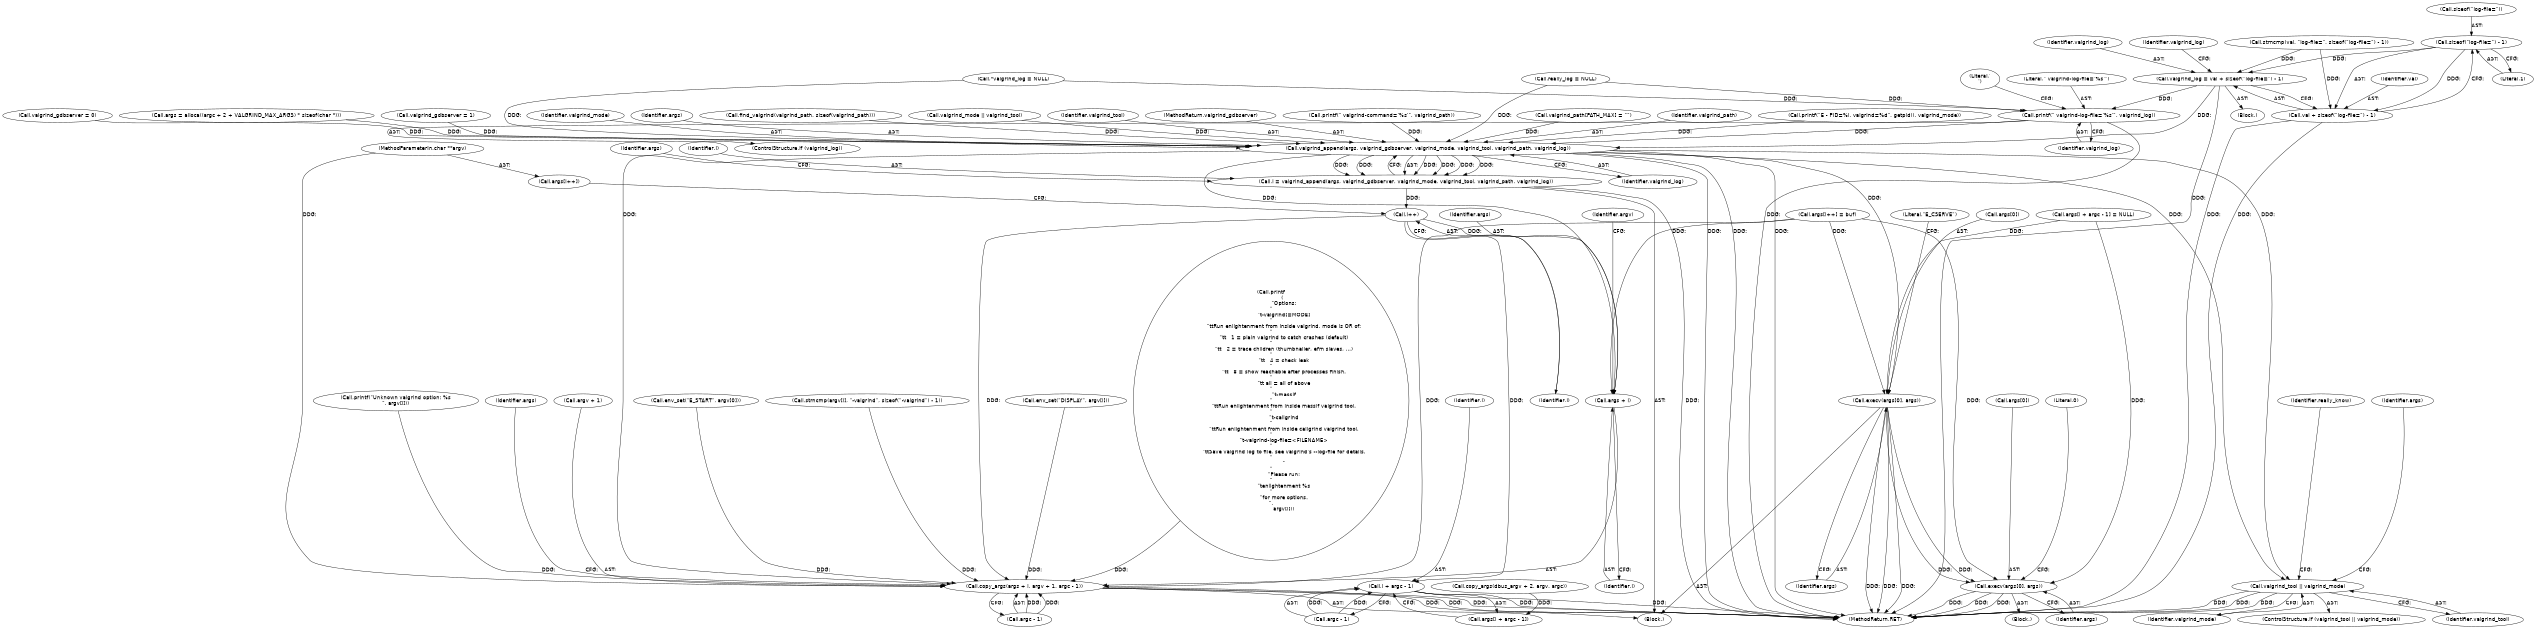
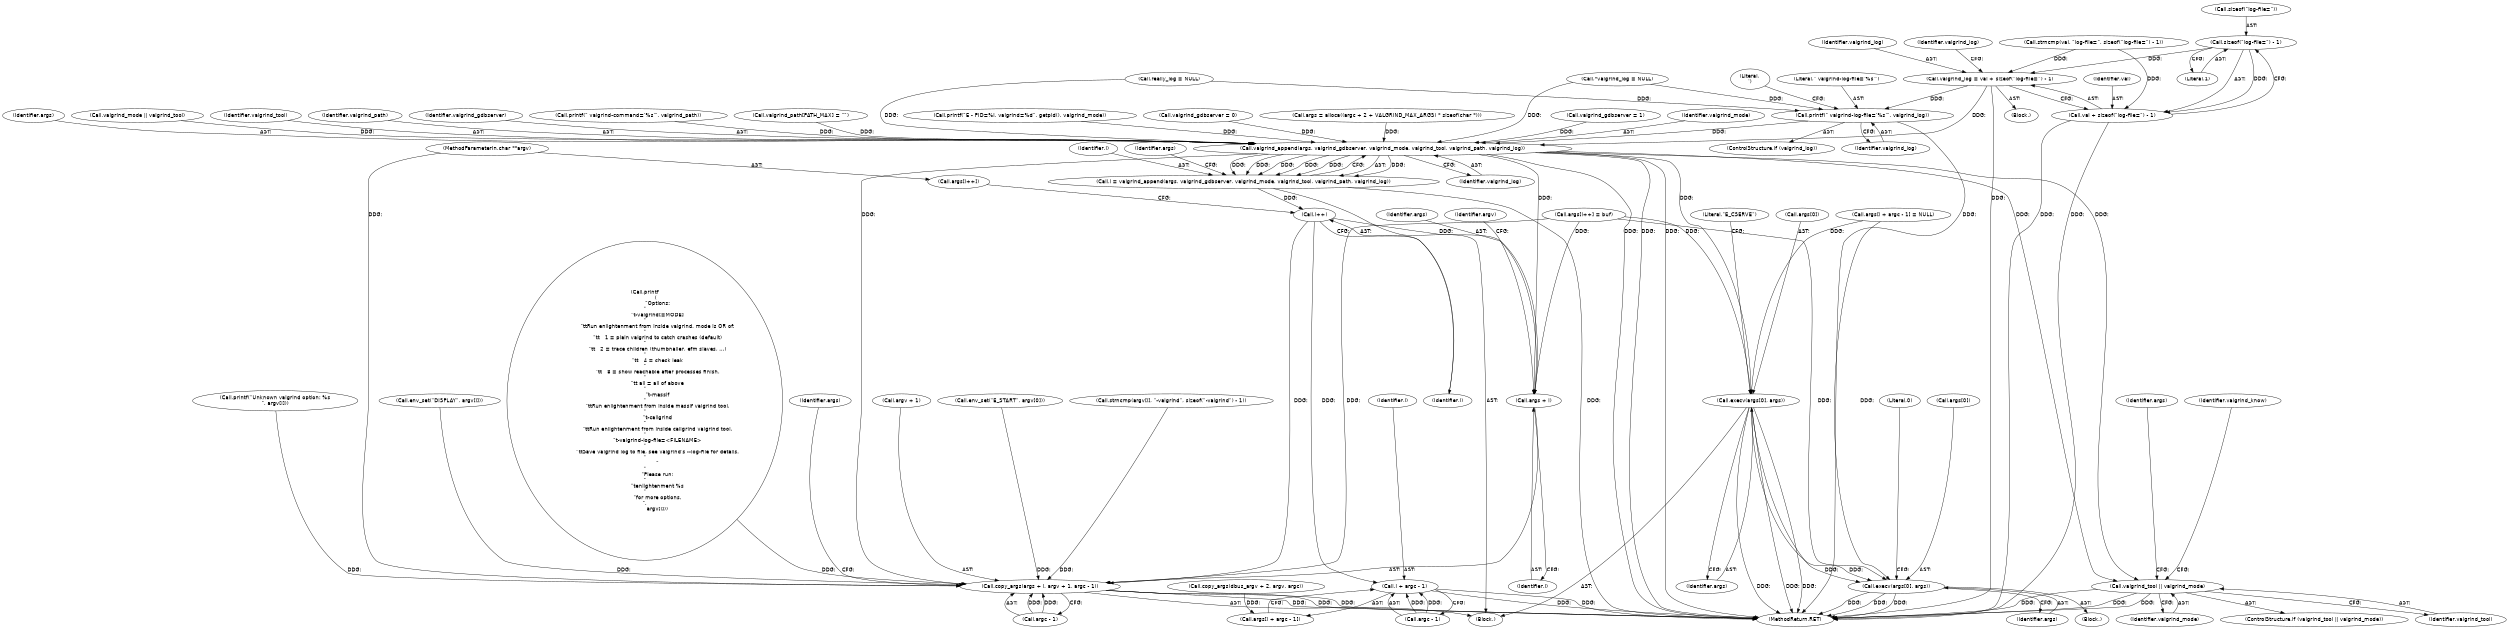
node "(Call,find_valgrind(valgrind_path, sizeof(valgrind_path)))": removed
node "(MethodReturn,valgrind_gdbserver)": label "(MethodReturn,valgrind_gdbserver)" -> "(Identifier,valgrind_gdbserver)"
node "(Identifier,really_know)": label "(Identifier,really_know)" -> "(Identifier,valgrind_know)"
